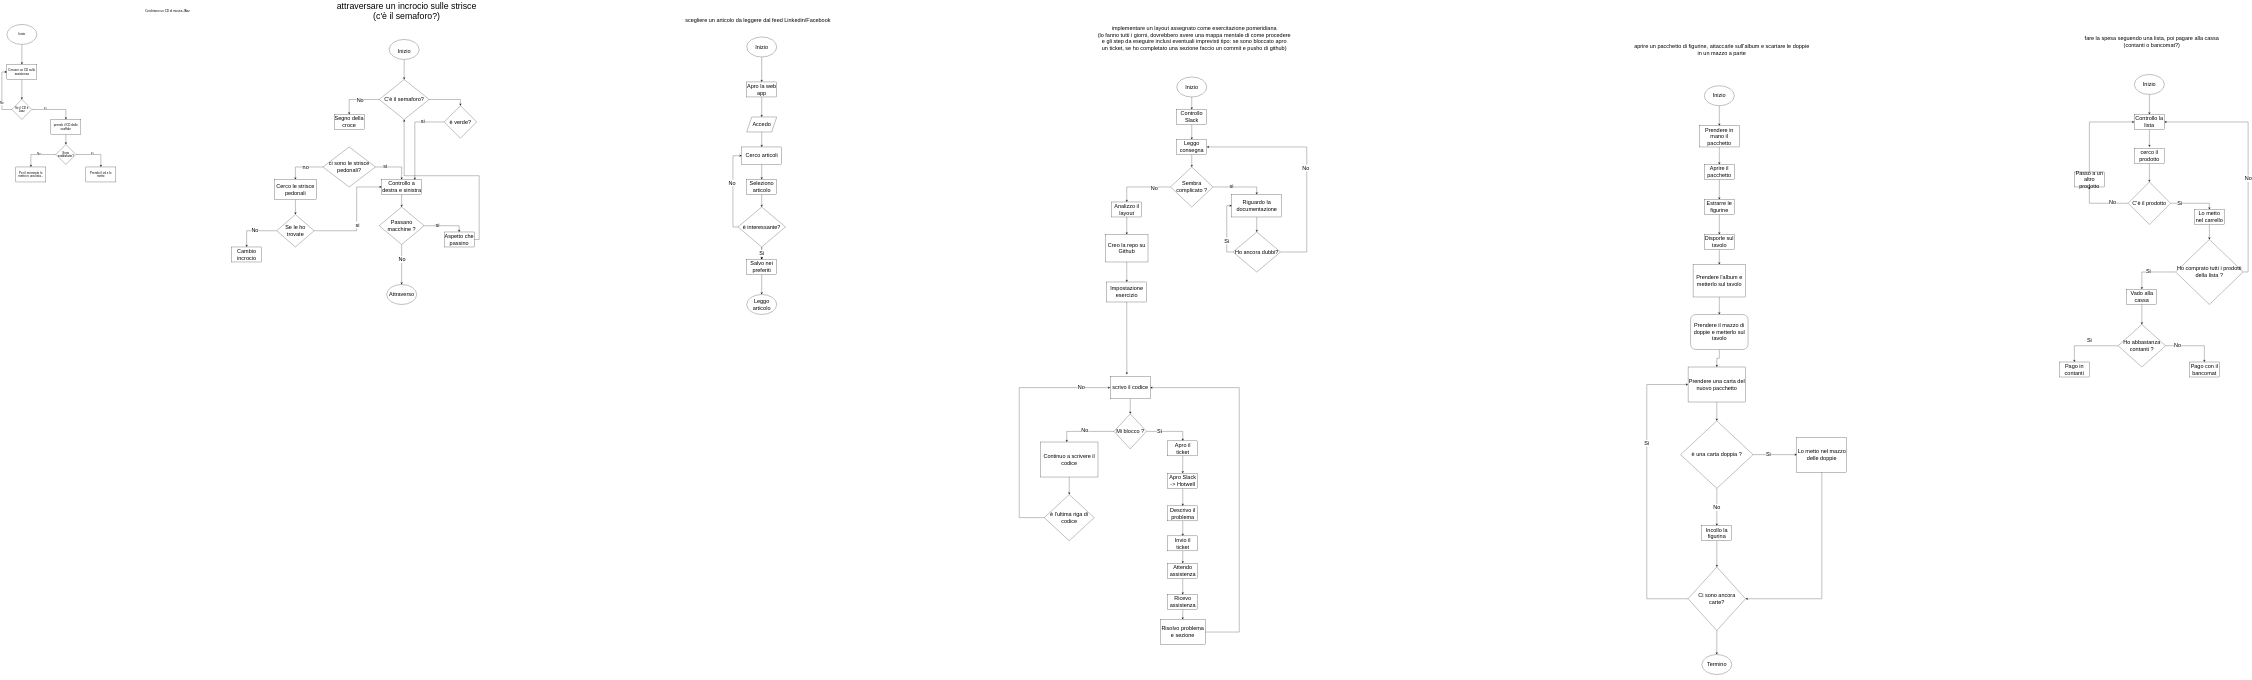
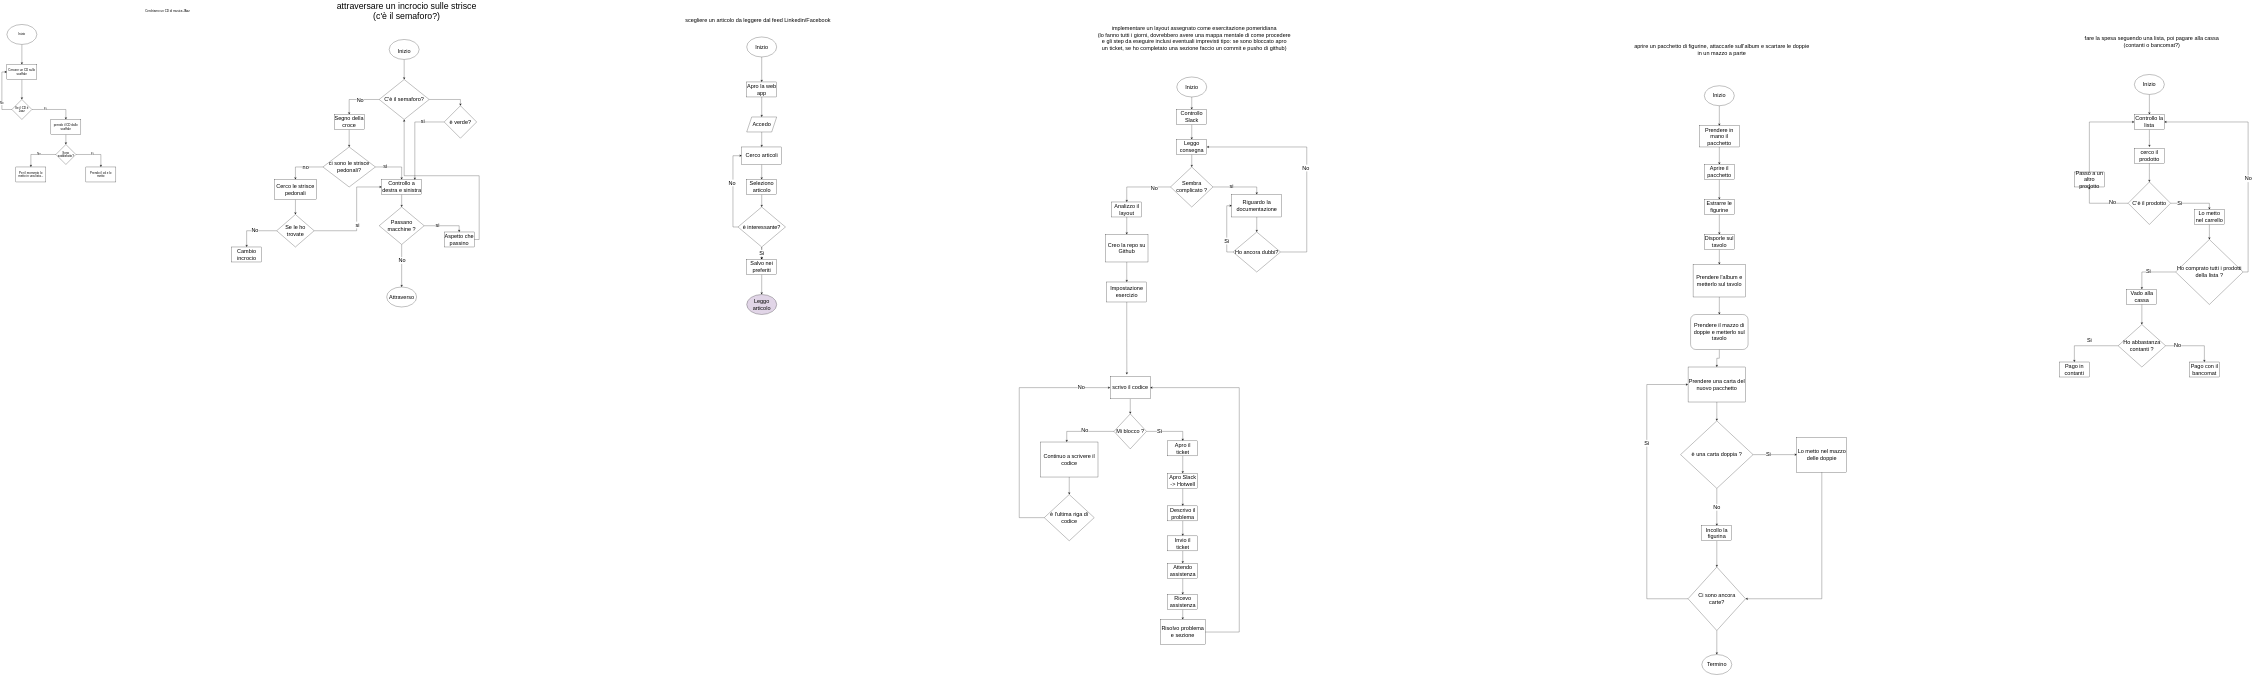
node "Cercare un CD sullo assistenza": label "Cercare un CD sullo assistenza" -> "Cercare un CD sullo scaffale"
edge "Segno della croce" -> "ci sono le strisce pedonali?": added
node "Attraverso": moved (402, 294) -> (402, 297)
node "Leggo articolo": fillcolor #ffffff -> #e1d5e7
